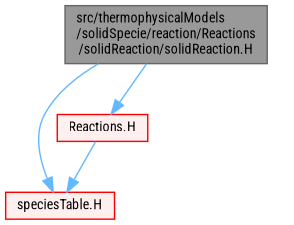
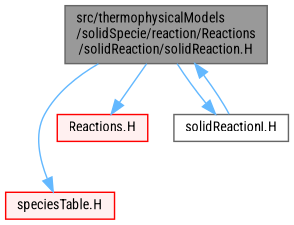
node "solidReactionI.H": added
edge "Reactions.H" -> "speciesTable.H": removed
